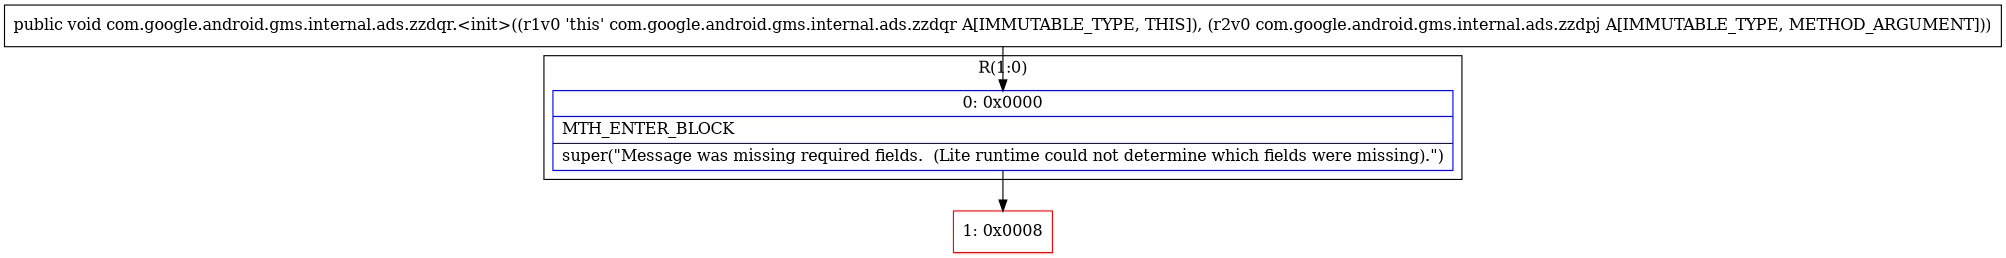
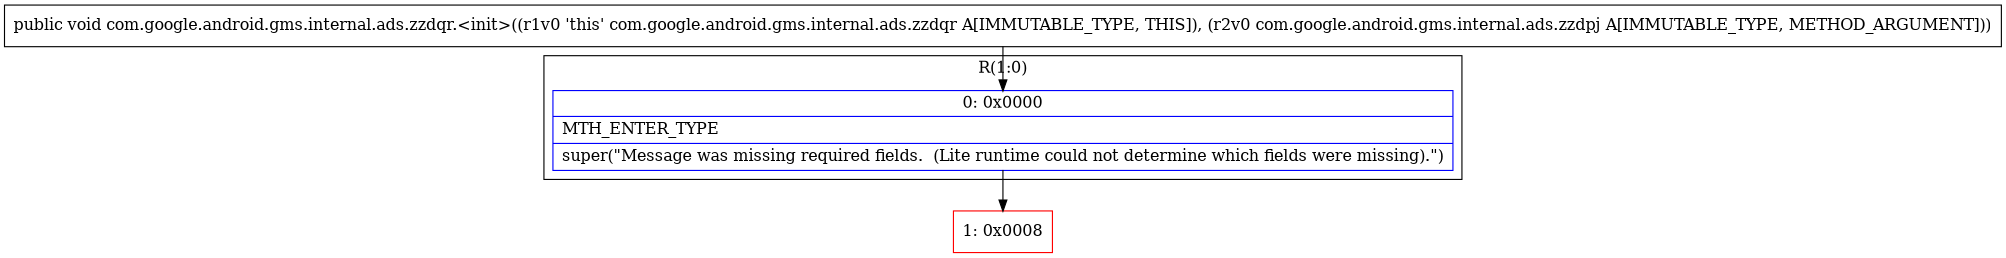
node "0: 0x0000": text "MTH_ENTER_BLOCK" -> "MTH_ENTER_TYPE"
